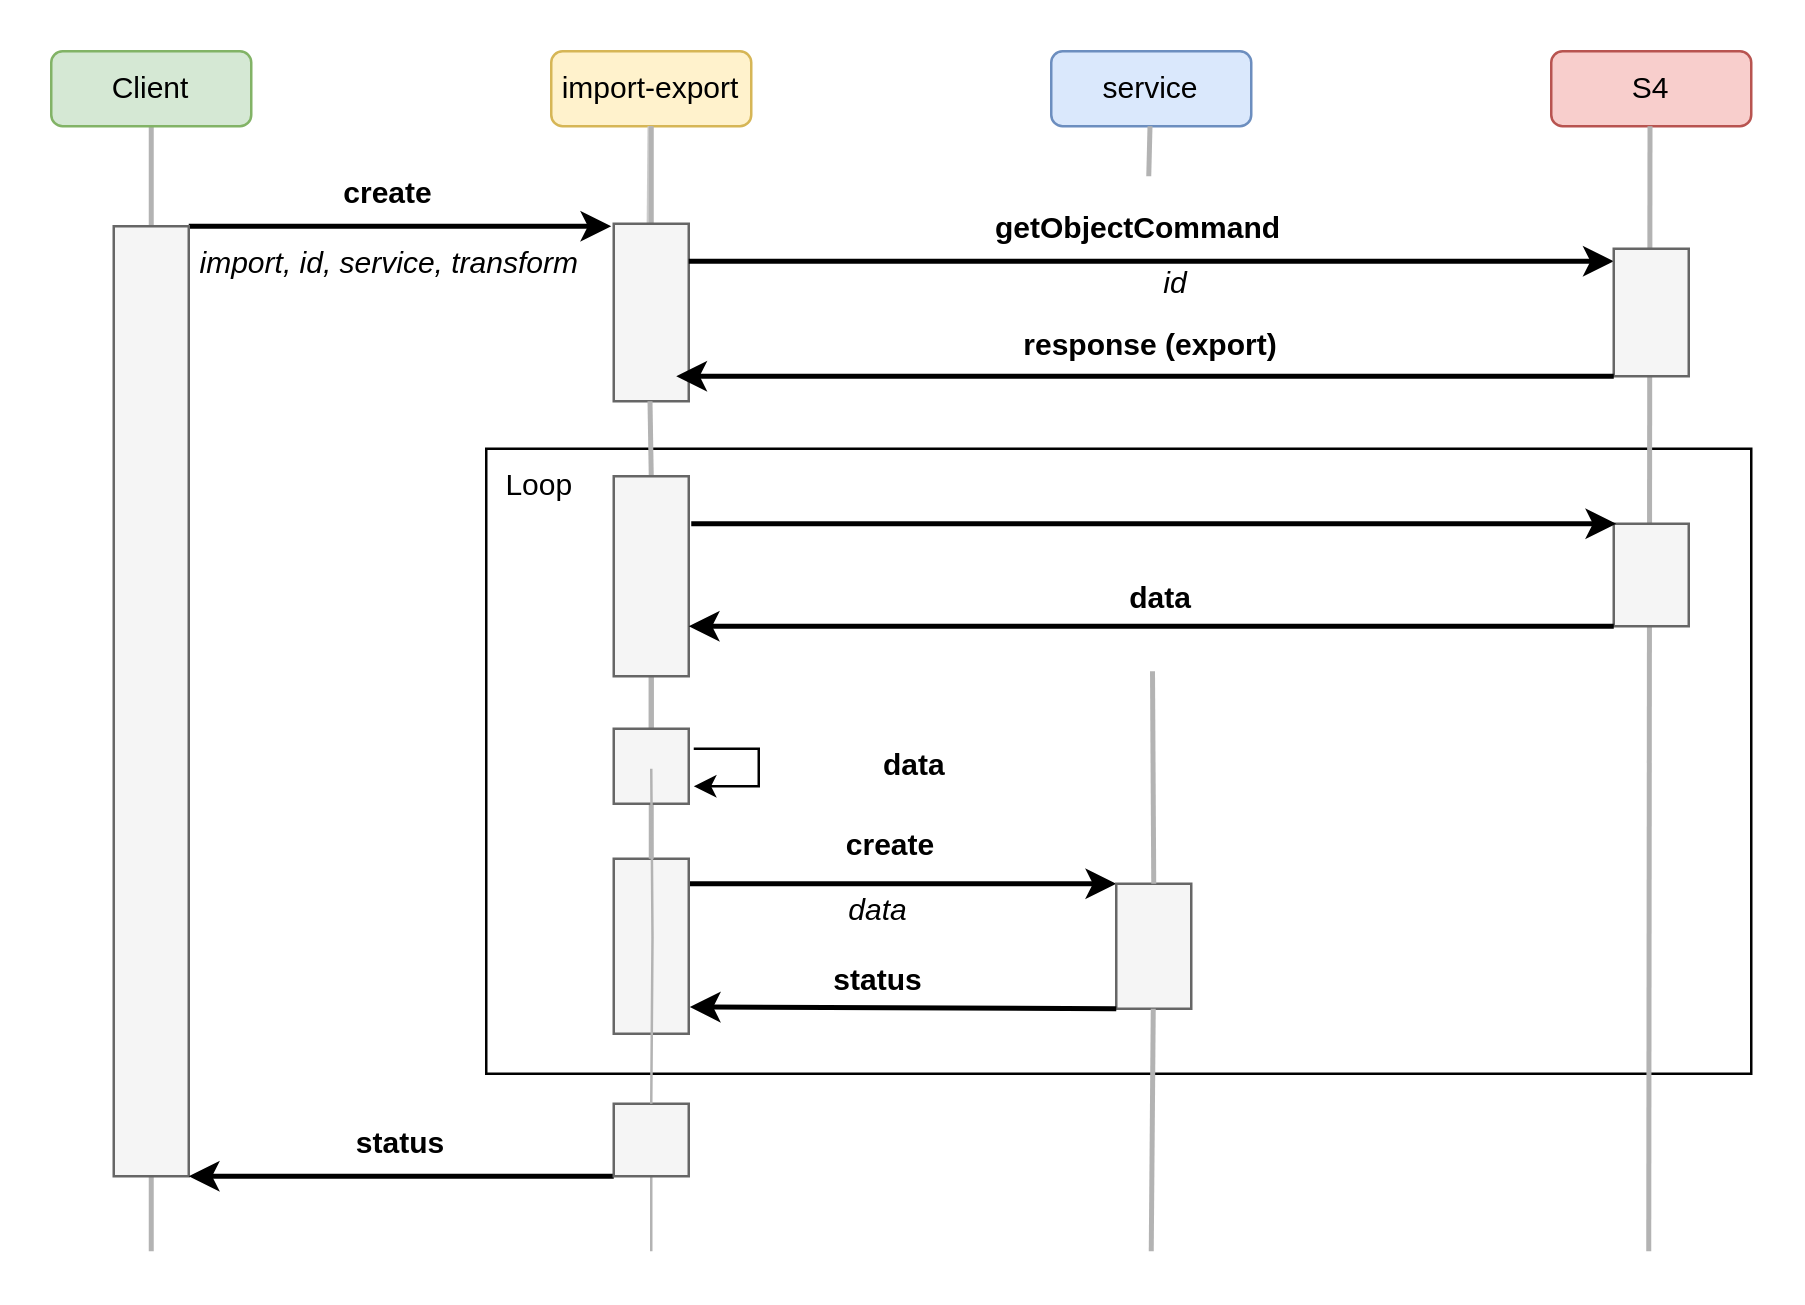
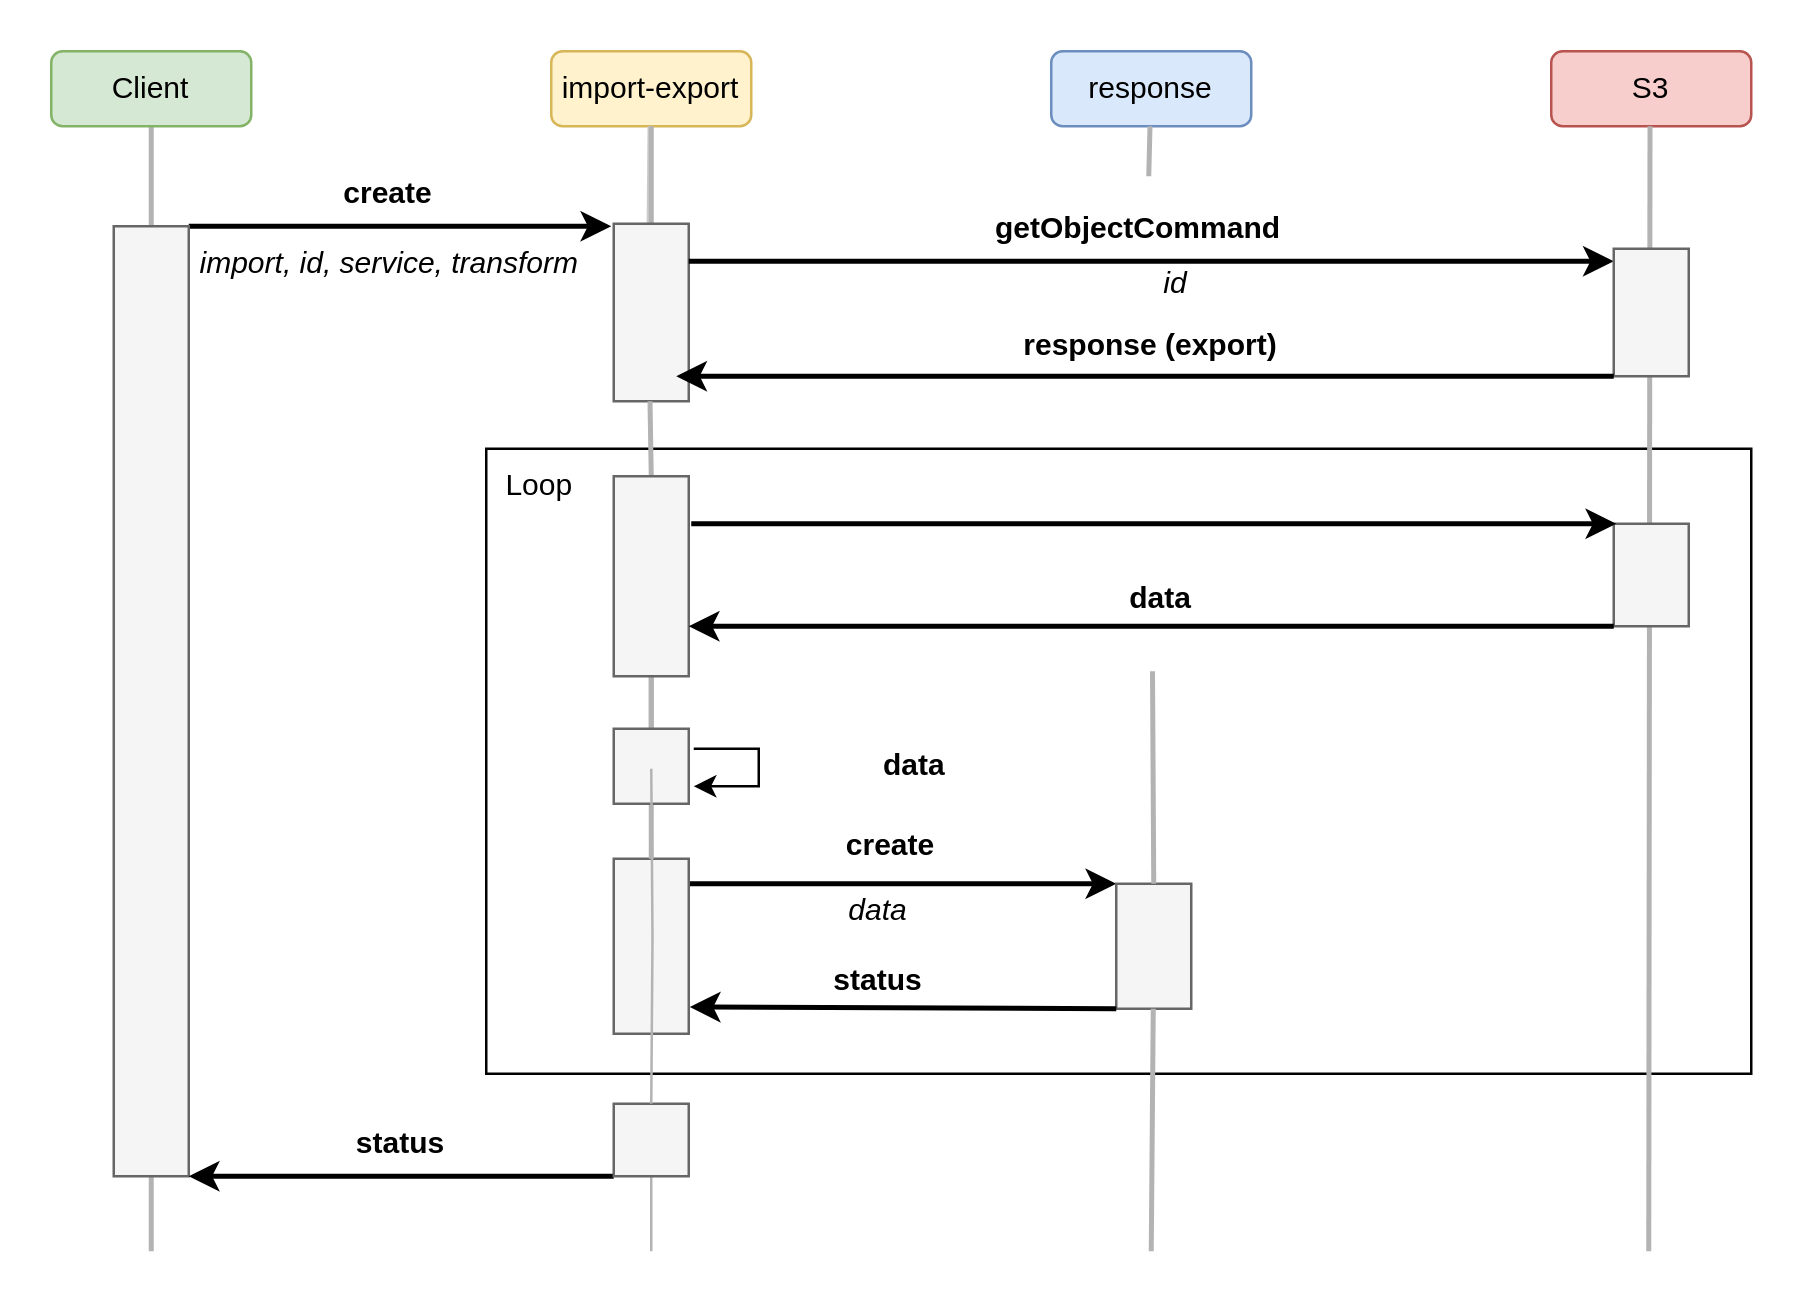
node "service": label "service" -> "response"
node "S4": label "S4" -> "S3"
